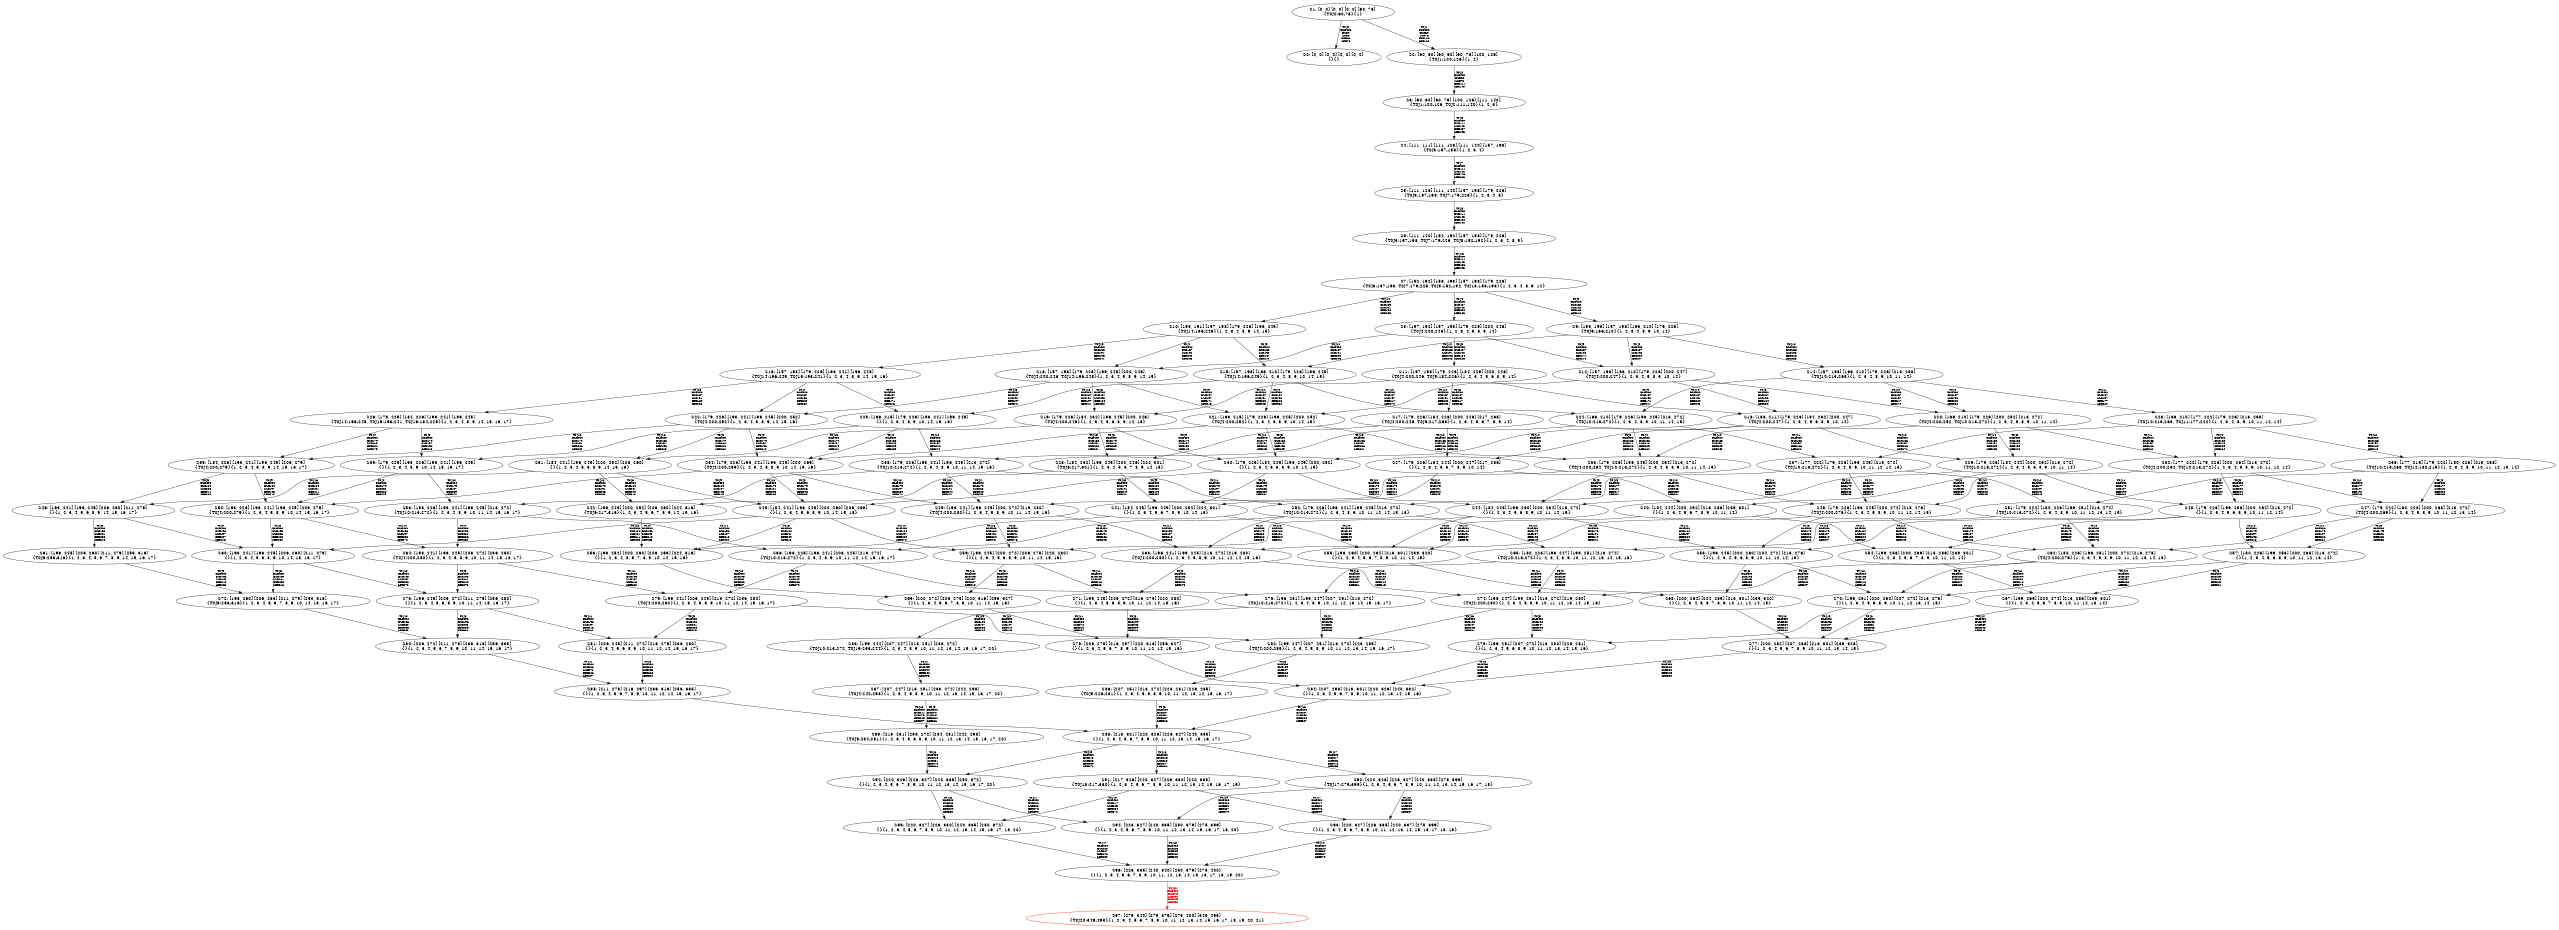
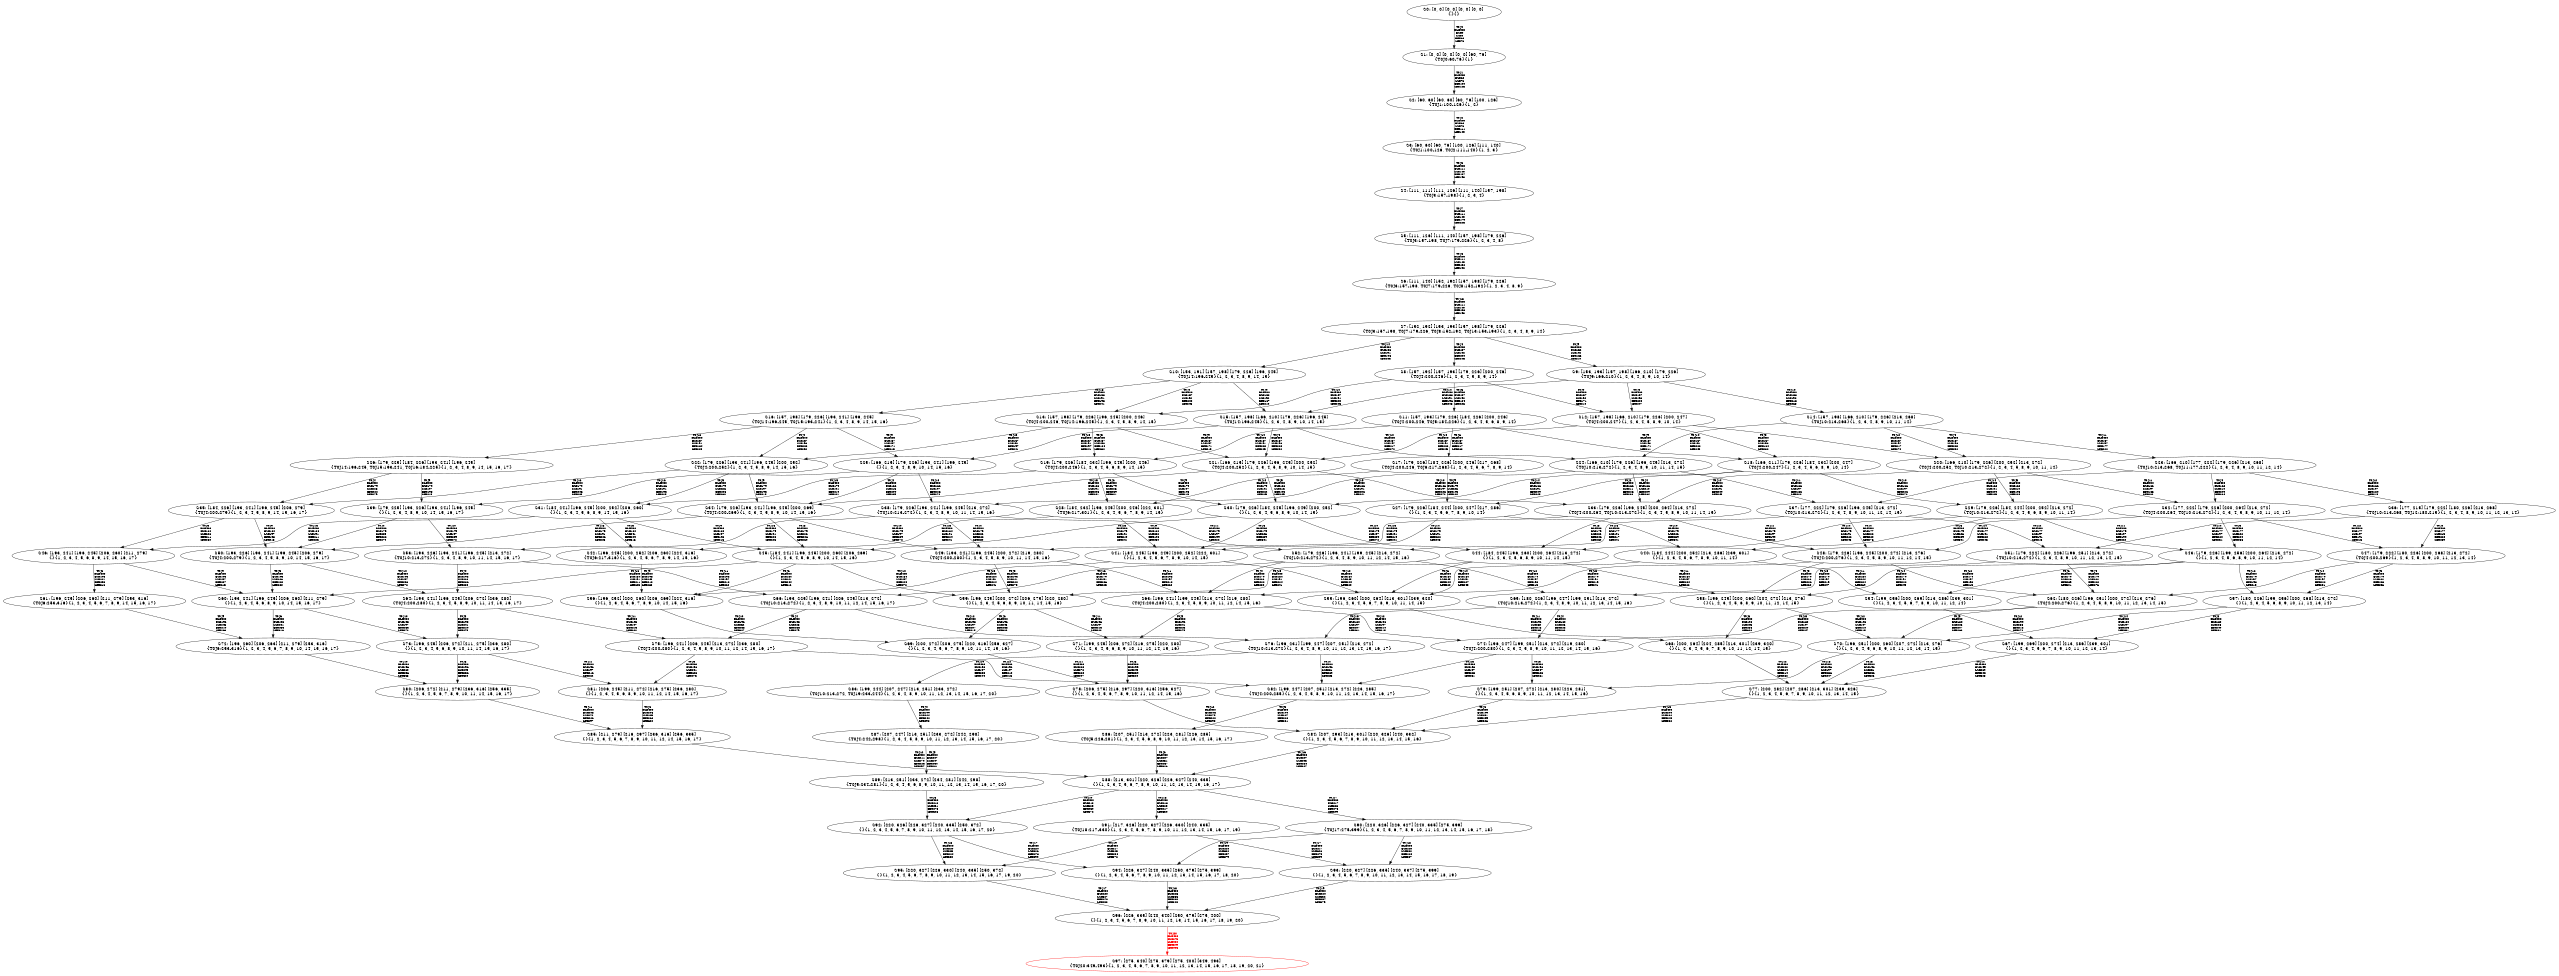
edge "S1: [0, 0] [0, 0] [0, 0] [60, 76] {T0J0:60-76}{1}" -> "S0: [0, 0] [0, 0] [0, 0] [0, 0] {}{}": reversed
